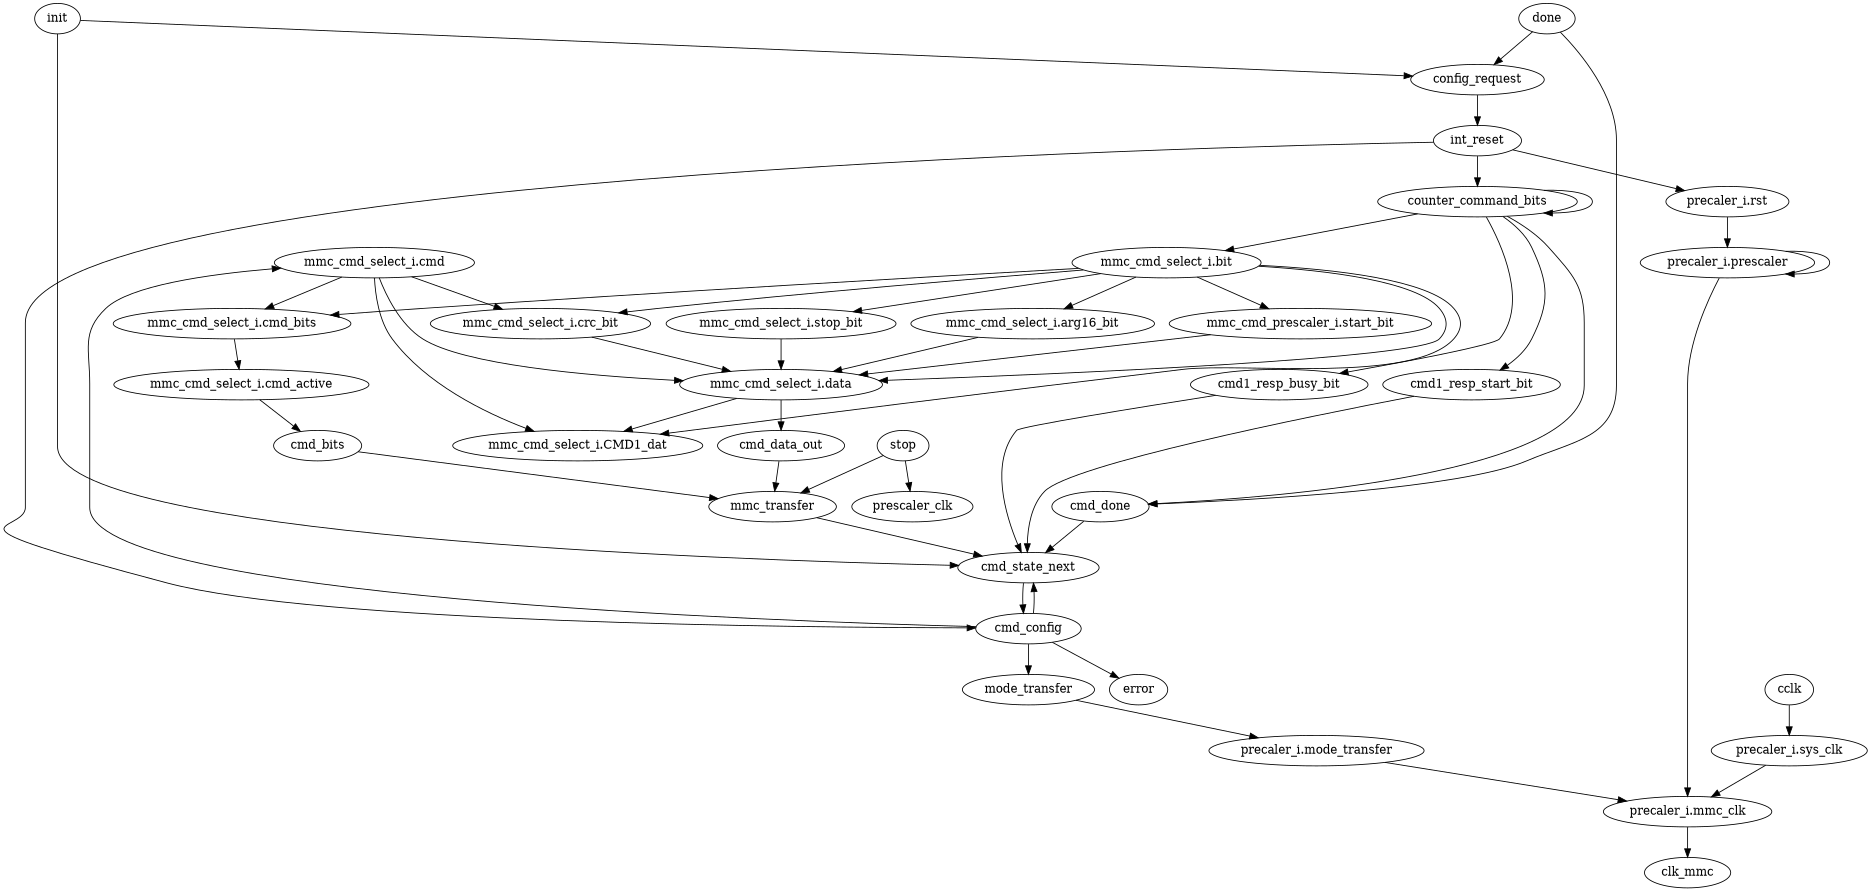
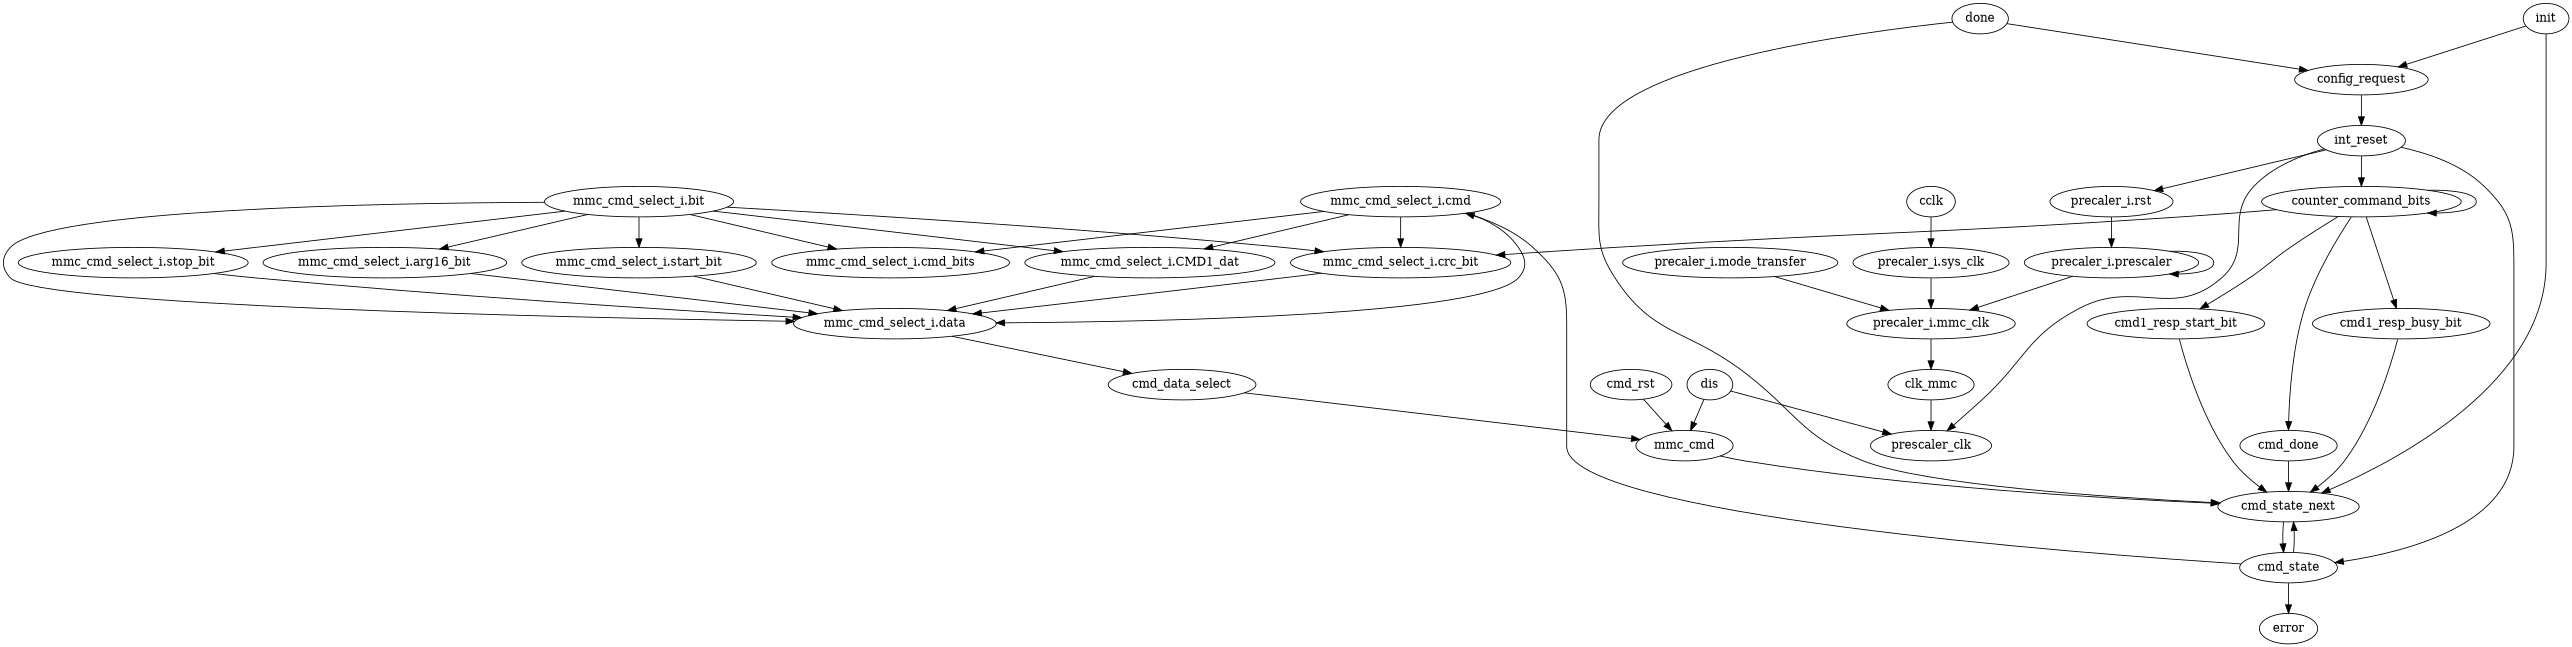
edge "counter_command_bits" -> "mmc_cmd_select_i.bit": now "counter_command_bits" -> "mmc_cmd_select_i.crc_bit"
edge "int_reset" -> "prescaler_clk": added
node "mmc_cmd_prescaler_i.start_bit": label "mmc_cmd_prescaler_i.start_bit" -> "mmc_cmd_select_i.start_bit"
node "mmc_cmd_select_i.cmd_active": removed
edge "clk_mmc" -> "prescaler_clk": added
edge "mmc_cmd_select_i.data" -> "mmc_cmd_select_i.CMD1_dat": reversed
edge "done" -> "cmd_done": now "done" -> "cmd_state_next"
node "cmd_bits": label "cmd_bits" -> "cmd_rst"
node "cmd_data_out": label "cmd_data_out" -> "cmd_data_select"
node "stop": label "stop" -> "dis"
node "mmc_transfer": label "mmc_transfer" -> "mmc_cmd"
node "cmd_config": label "cmd_config" -> "cmd_state"
node "mode_transfer": removed
